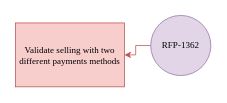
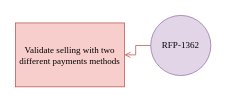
edge "RFP-1362" -> "Validate selling with two different payments methods": arrowhead classic -> open
